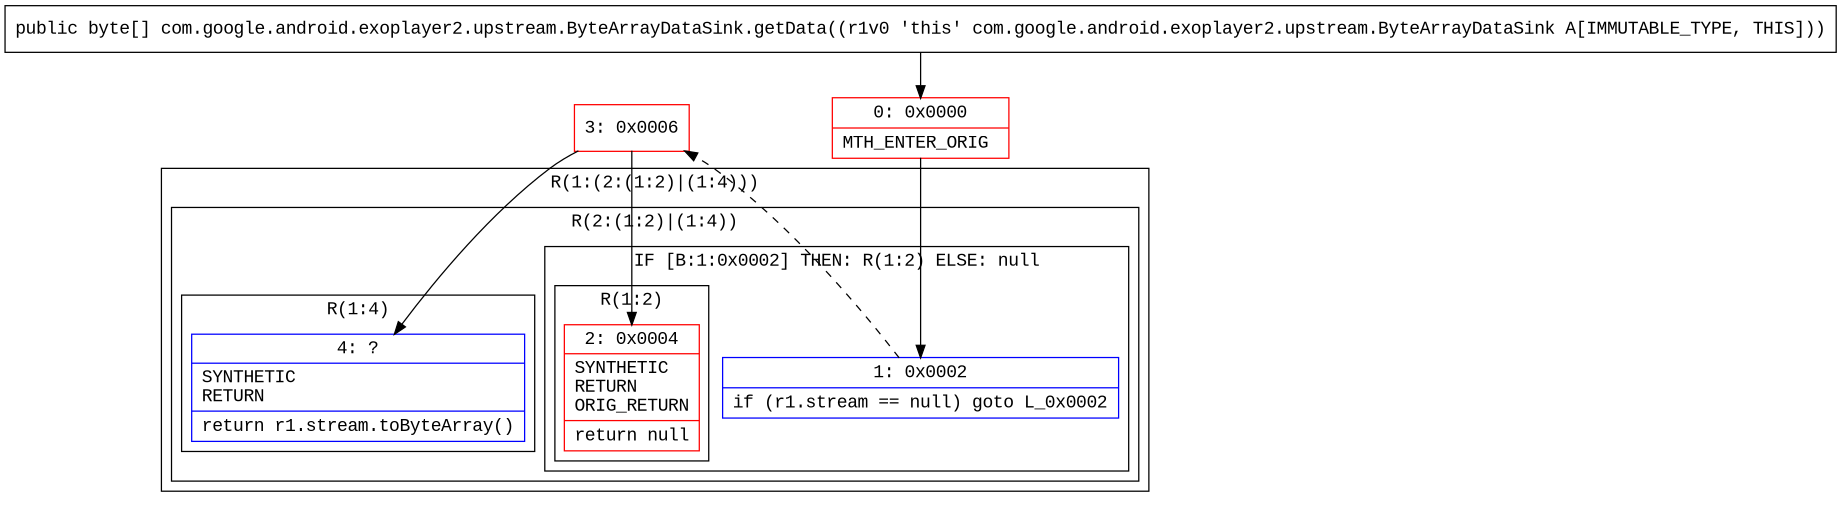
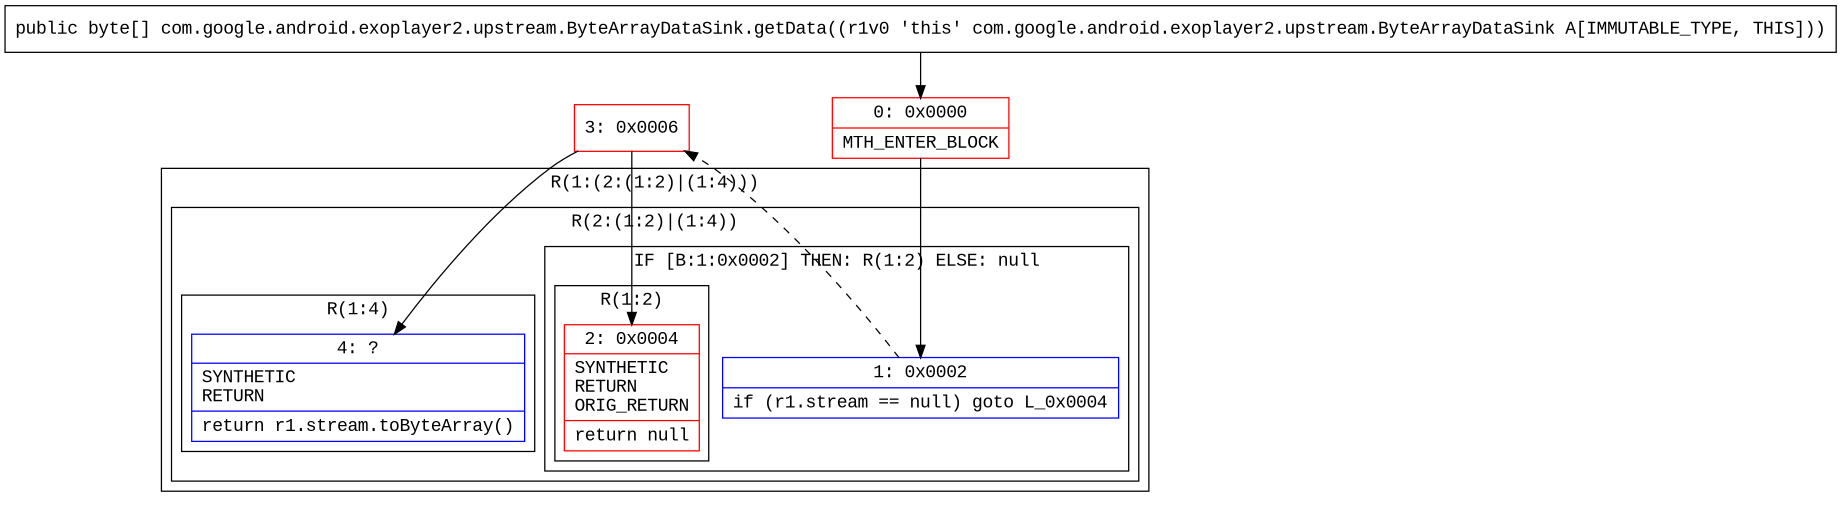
node "0: 0x0000": text "MTH_ENTER_ORIG" -> "MTH_ENTER_BLOCK"
node "1: 0x0002": text "if (r1.stream == null) goto L_0x0002" -> "if (r1.stream == null) goto L_0x0004"
